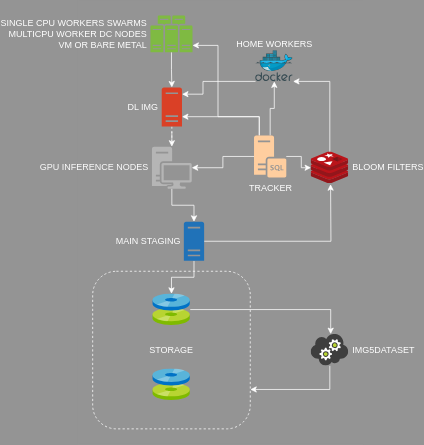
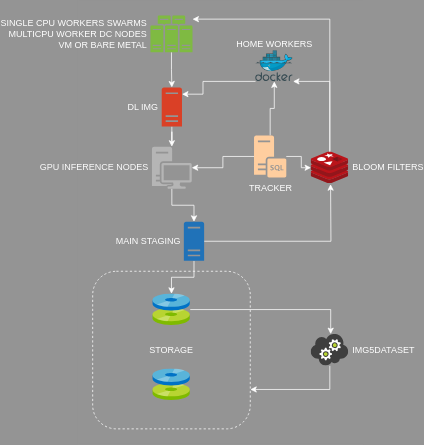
edge "TRACKER" -> "SINGLE CPU WORKERS SWARMS MULTICPU WORKER DC NODES VM OR BARE METAL": removed
edge "BLOOM FILTERS" -> "SINGLE CPU WORKERS SWARMS MULTICPU WORKER DC NODES VM OR BARE METAL": added
edge "TRACKER" -> "DL IMG": removed
edge "DL IMG" -> "GPU INFERENCE NODES": style dashed -> solid
